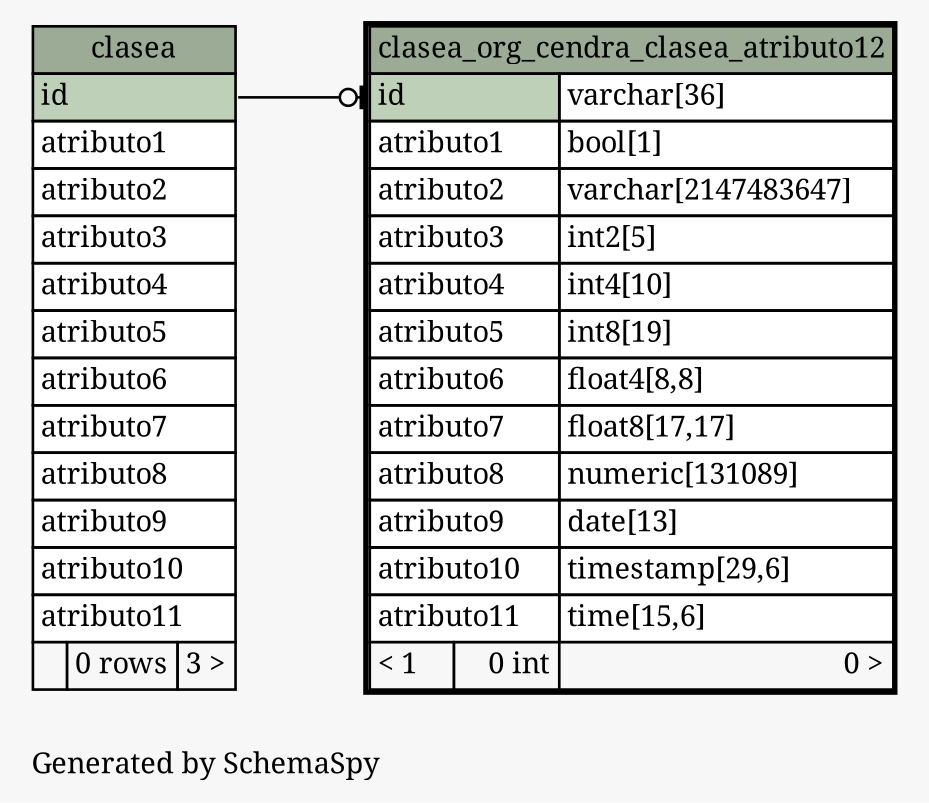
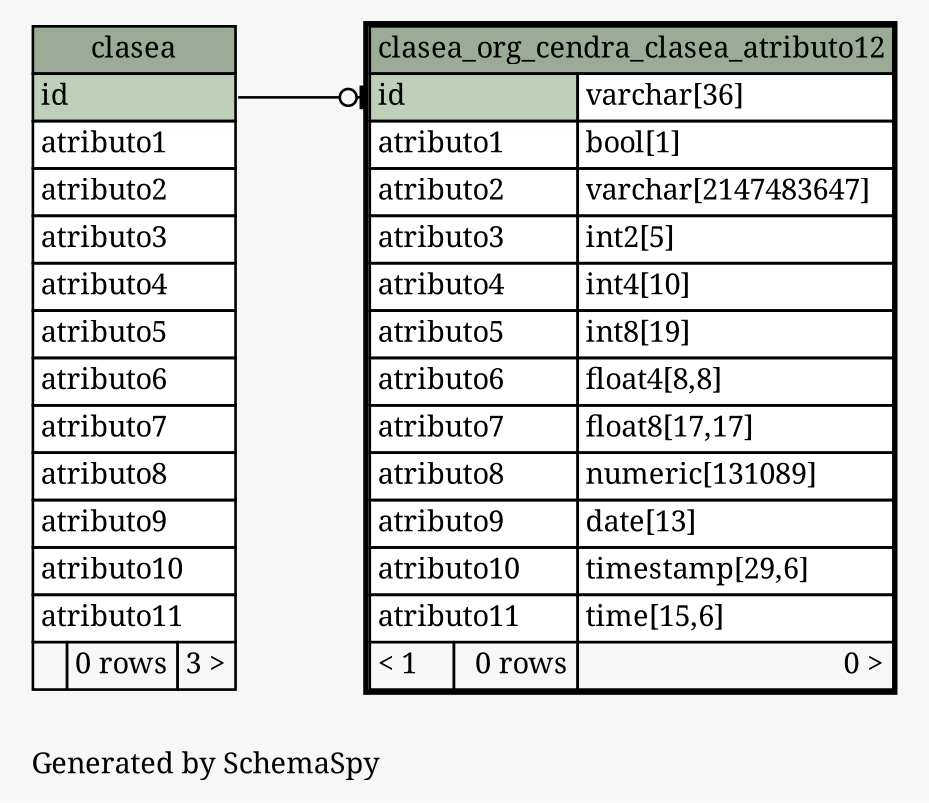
node "clasea_org_cendra_clasea_atributo12": text "0 int" -> "0 rows"
